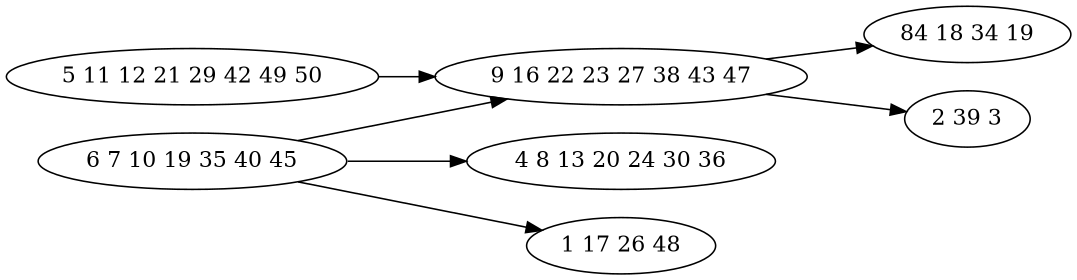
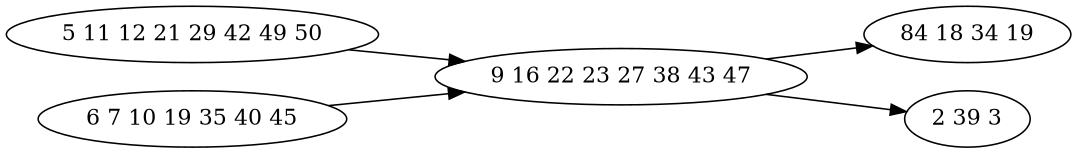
node "4 8 13 20 24 30 36": removed
node "1 17 26 48": removed
